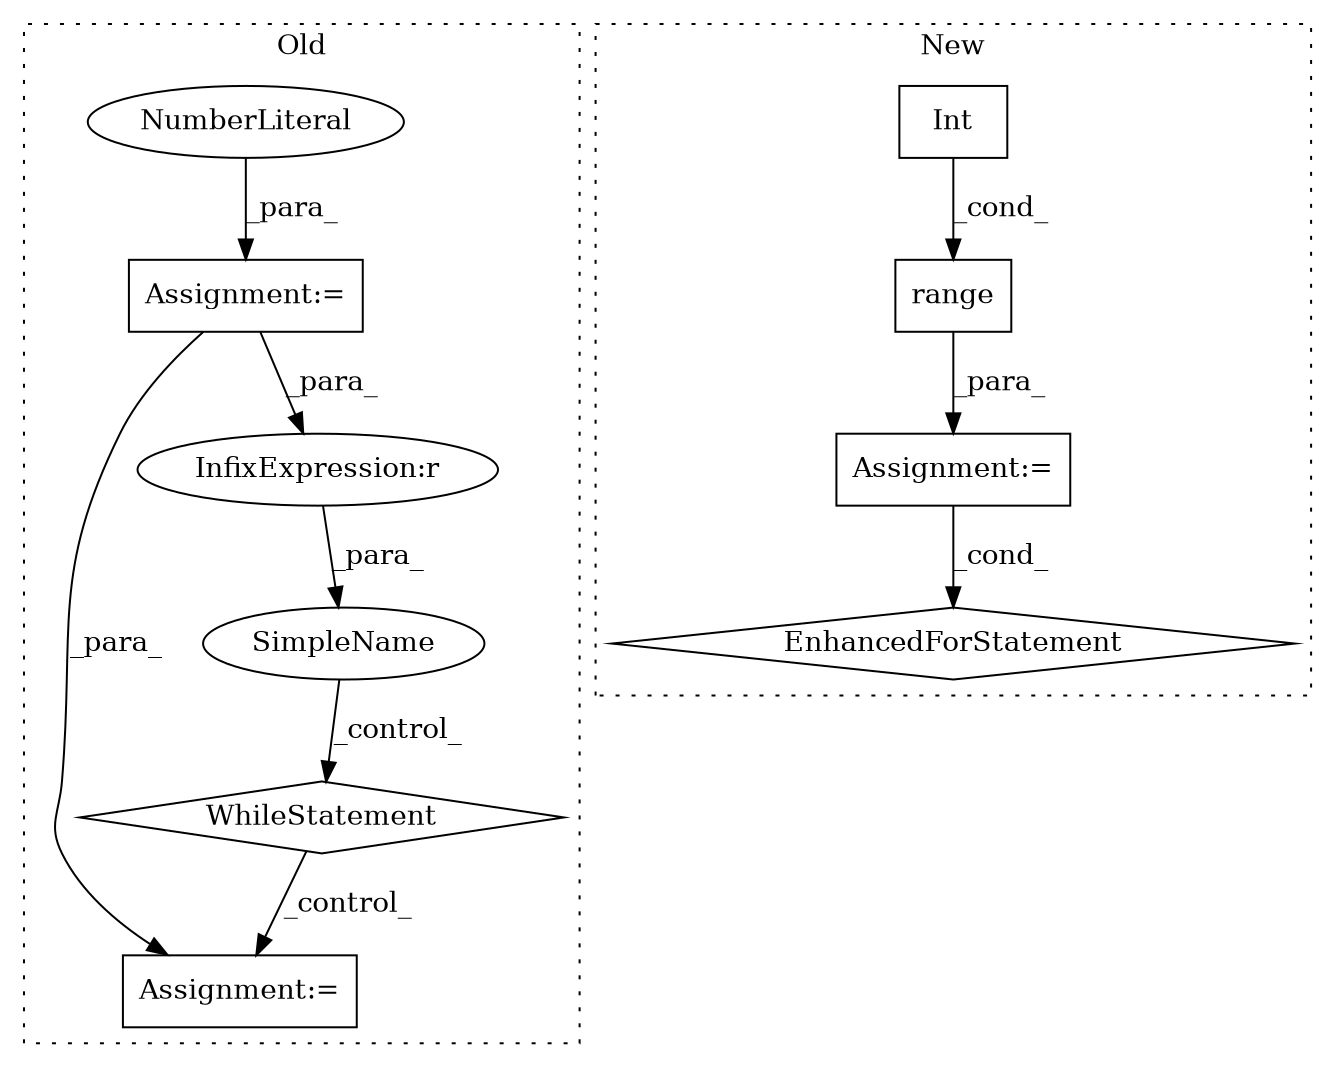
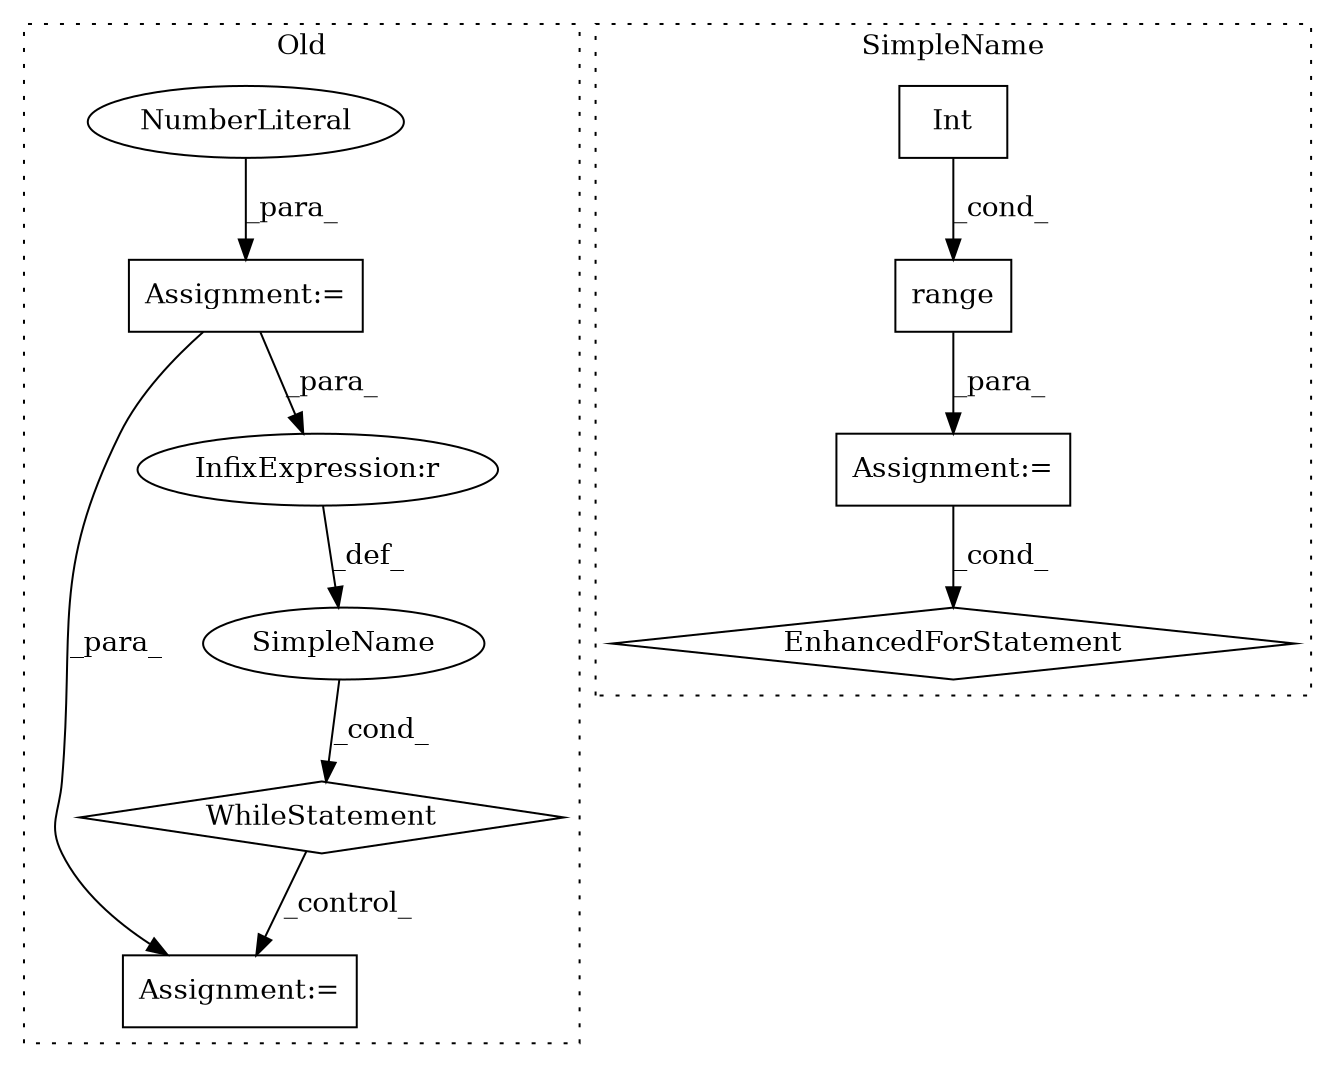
cluster "New": label "New" -> "SimpleName"
edge "InfixExpression:r" -> "SimpleName": label "_para_" -> "_def_"
edge "SimpleName" -> "WhileStatement": label "_control_" -> "_cond_"
